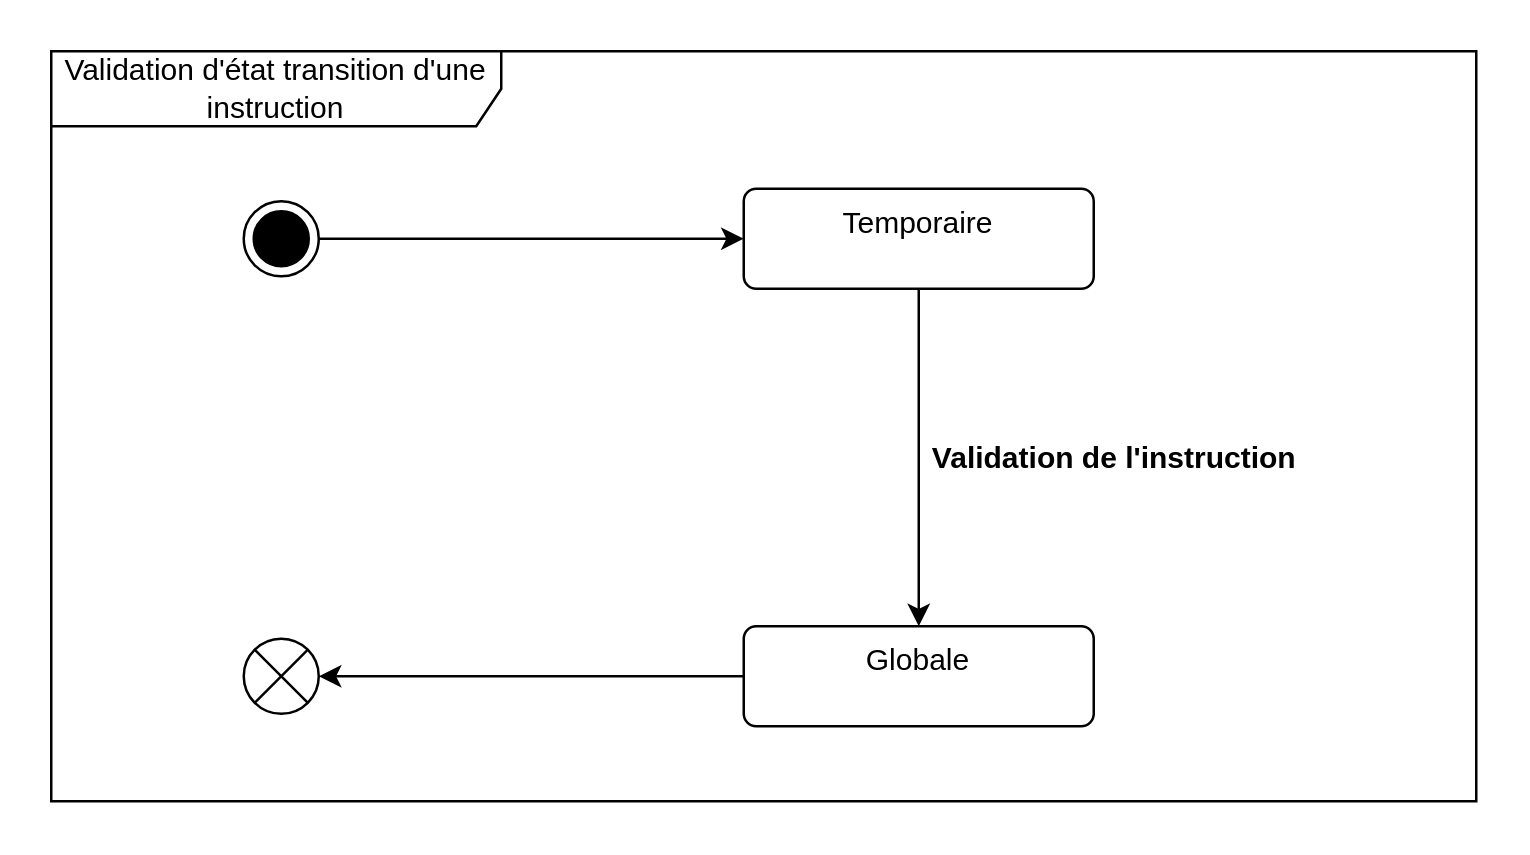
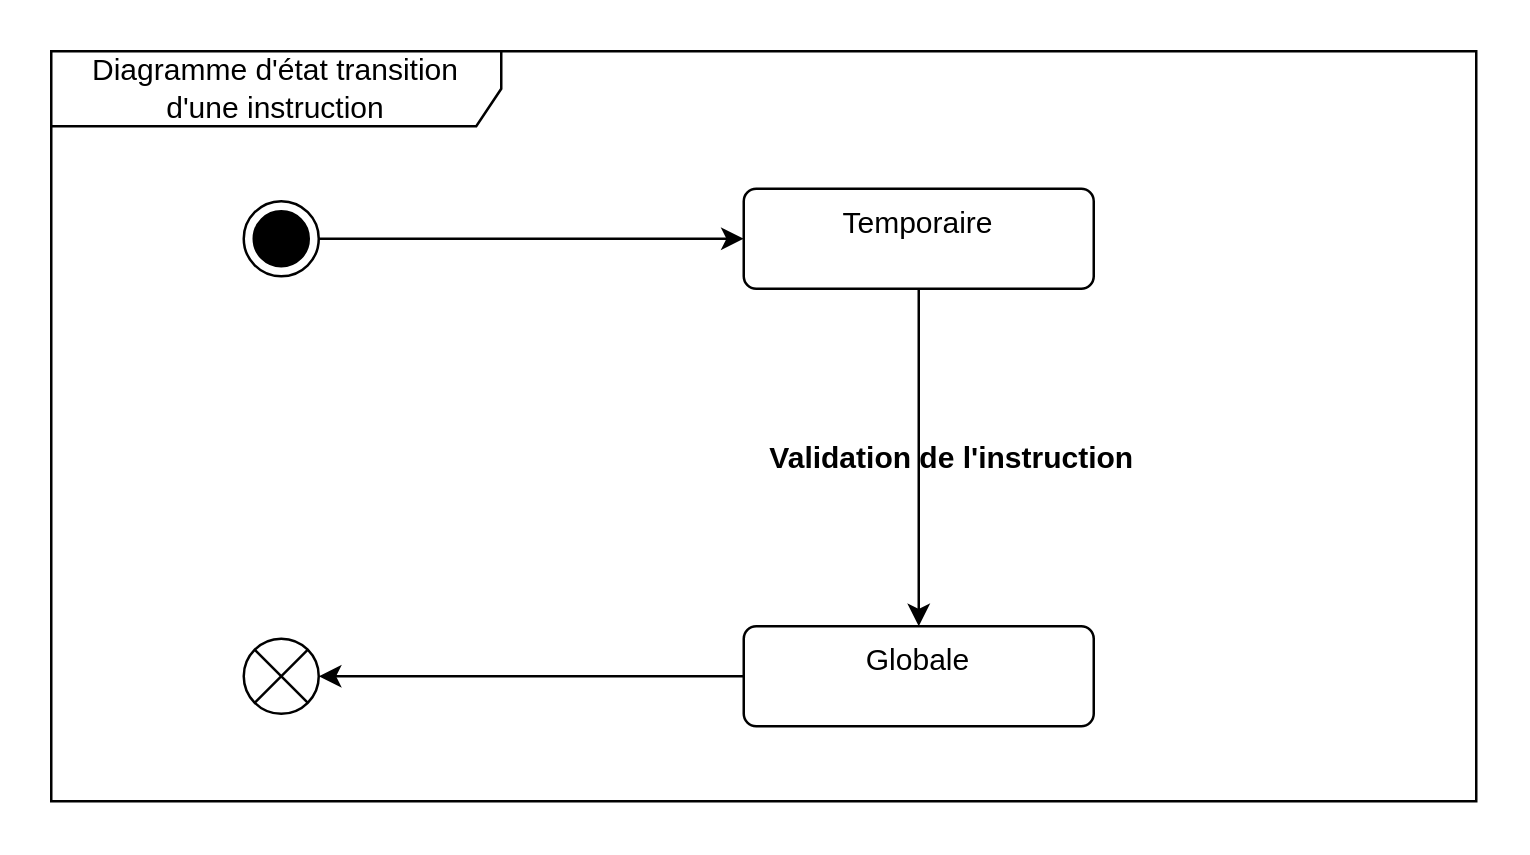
node "Validation d'état transition d'une instruction": label "Validation d'état transition d'une instruction" -> "Diagramme d'état transition d'une instruction"
node "Validation de l'instruction": moved (1114, 459) -> (951, 459)
